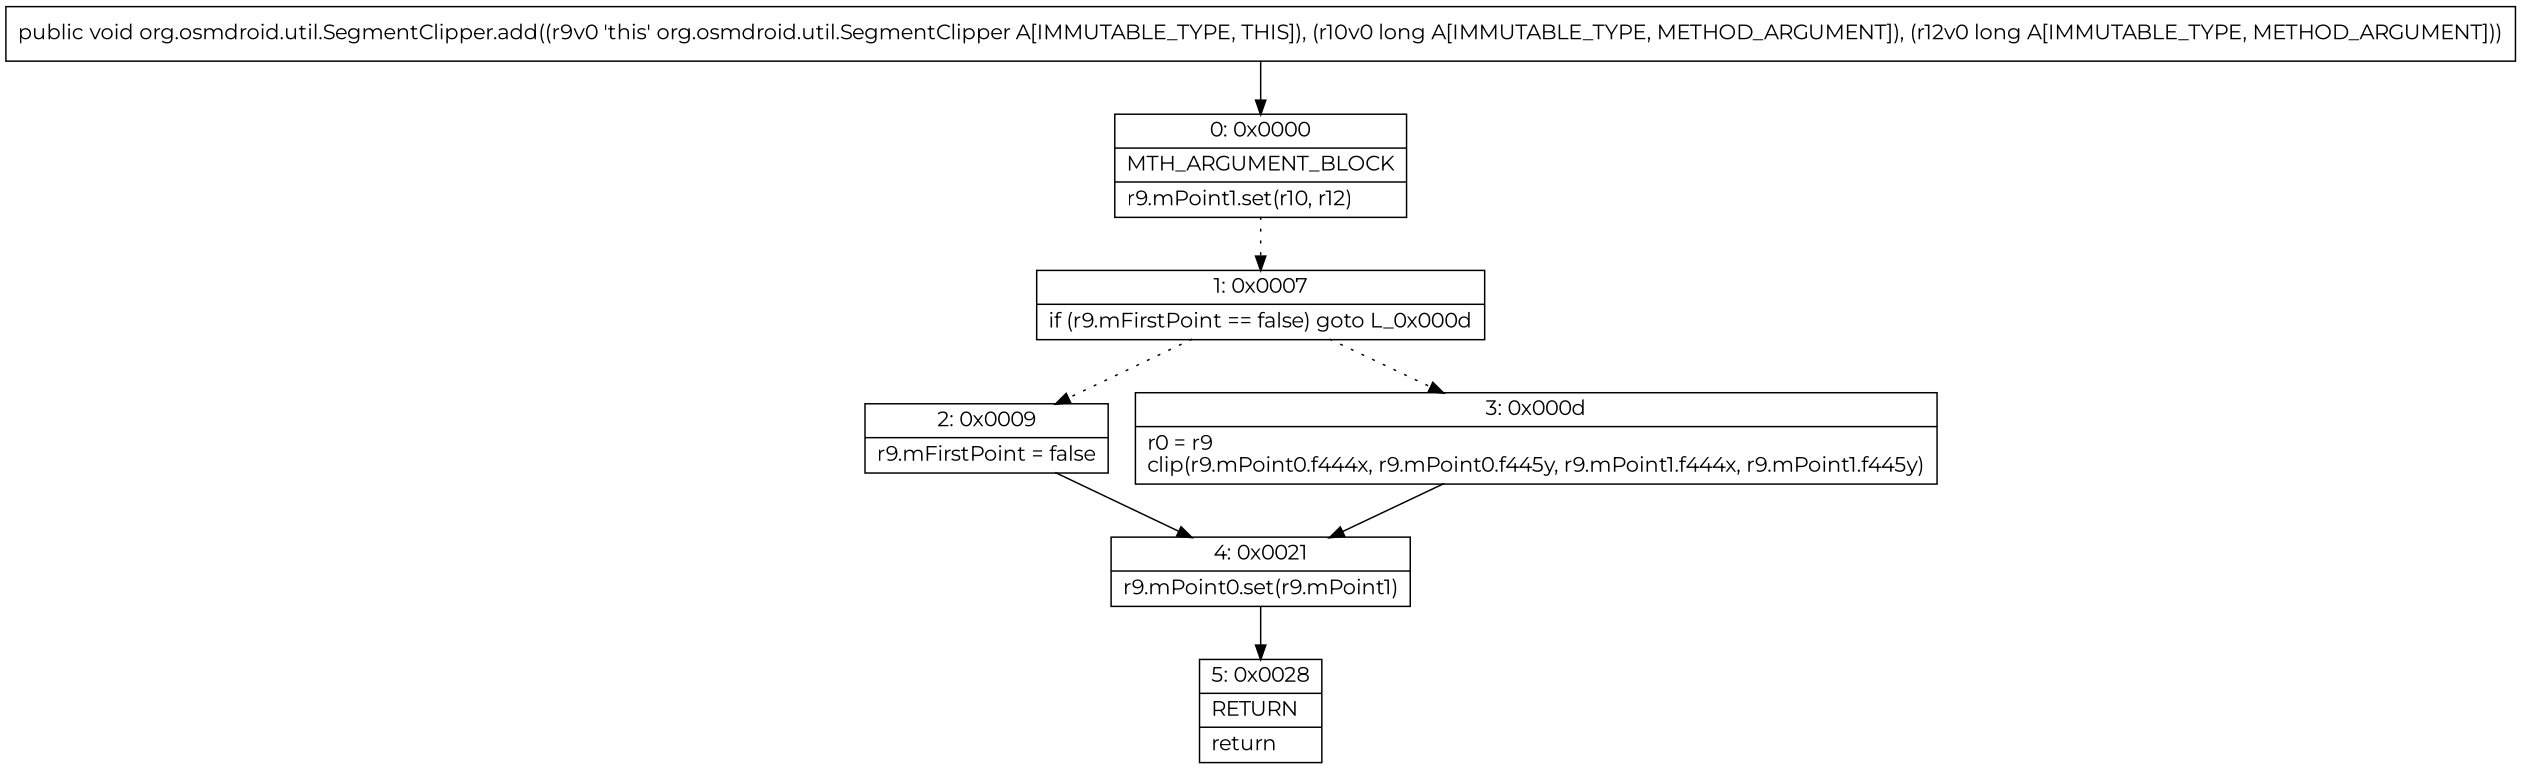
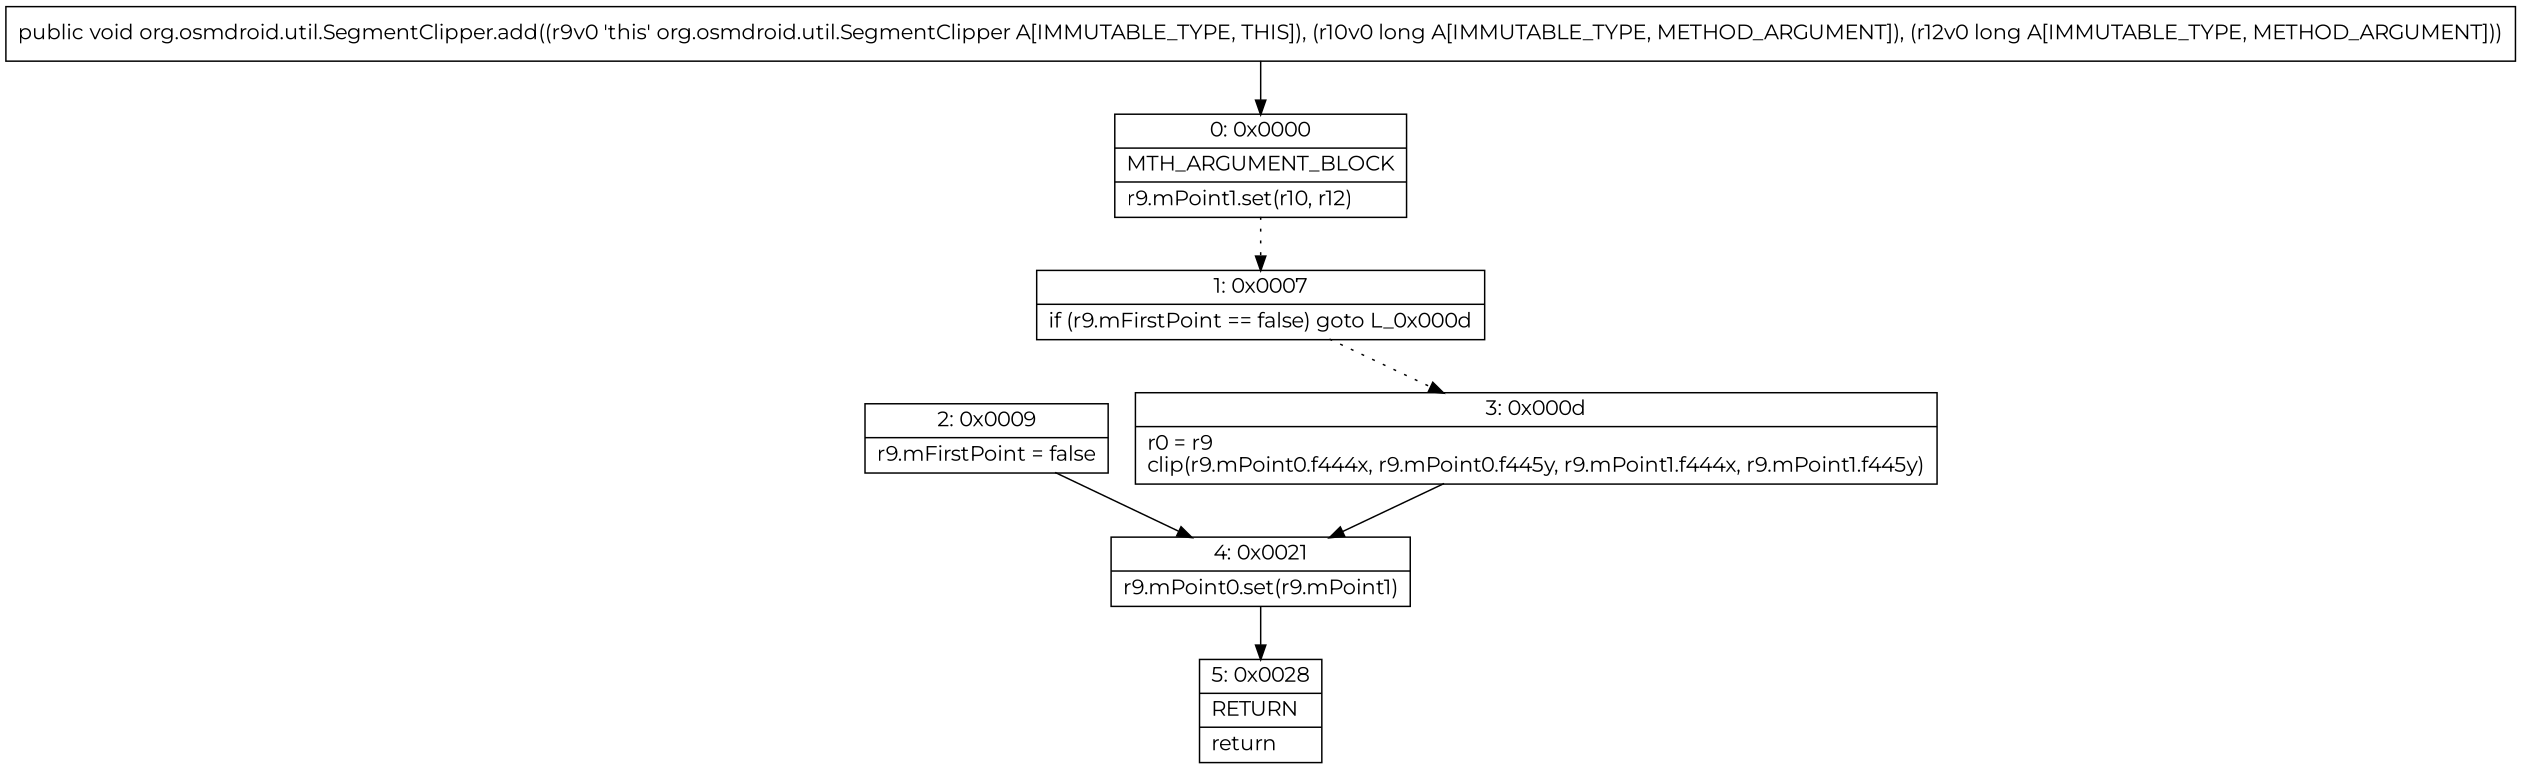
edge "1: 0x0007" -> "2: 0x0009": removed
